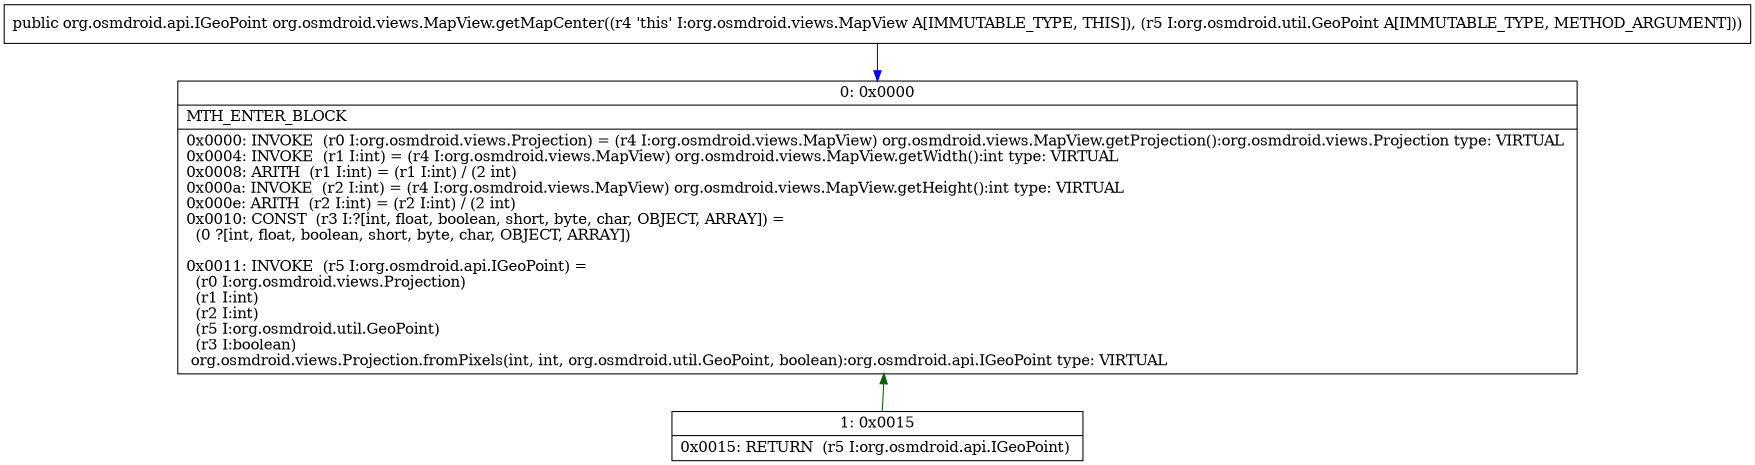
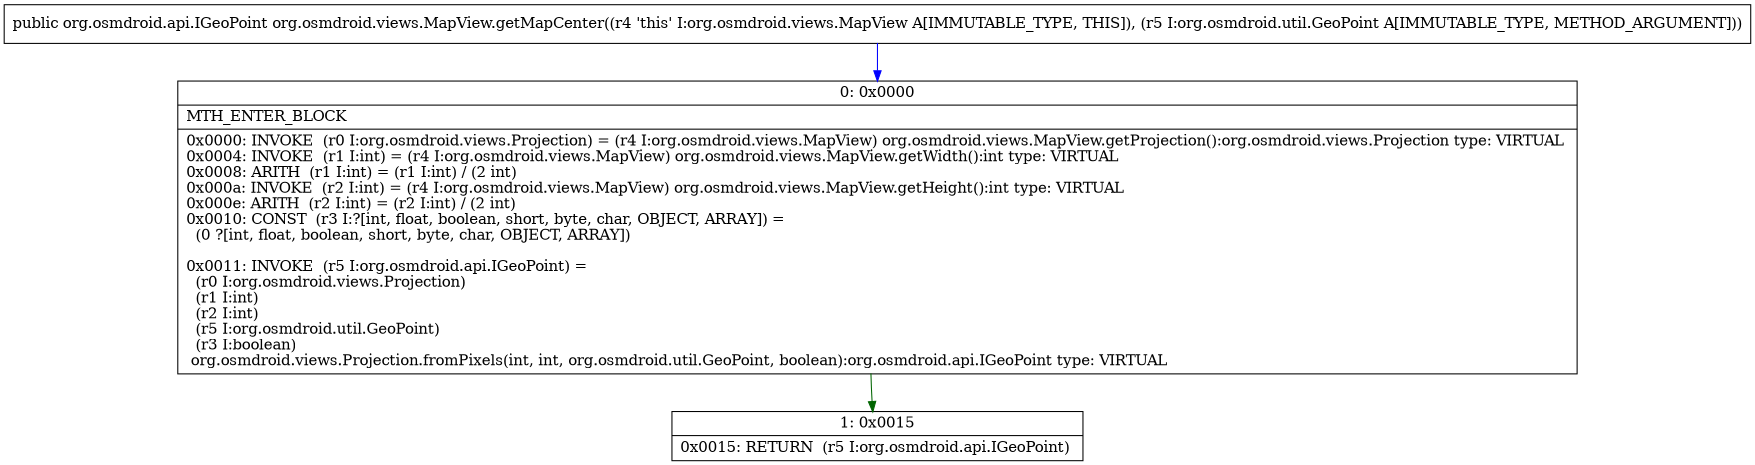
edge "1: 0x0015" -> "0: 0x0000": reversed
